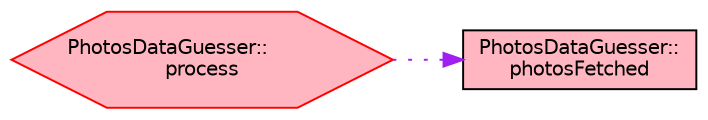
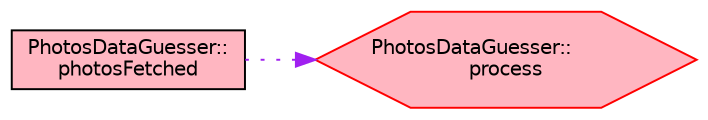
edge "PhotosDataGuesser:: process" -> "PhotosDataGuesser:: photosFetched": reversed
